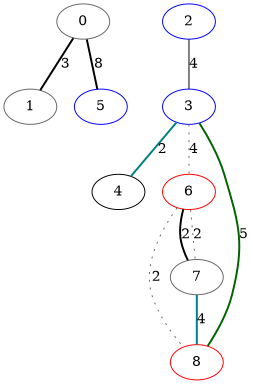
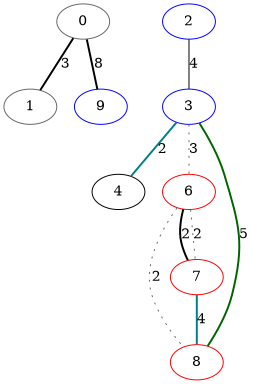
node "5": label "5" -> "9"
edge "3" -- "6": label "4" -> "3"
node "7": color gray40 -> red
